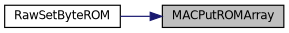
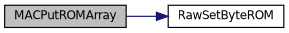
edge "RawSetByteROM" -> "MACPutROMArray": reversed
